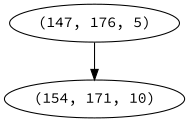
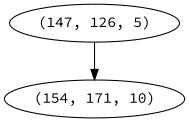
node "(147, 176, 5)": label "(147, 176, 5)" -> "(147, 126, 5)"
